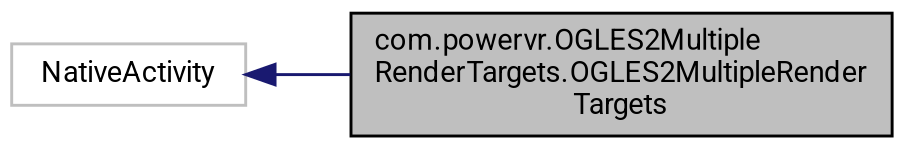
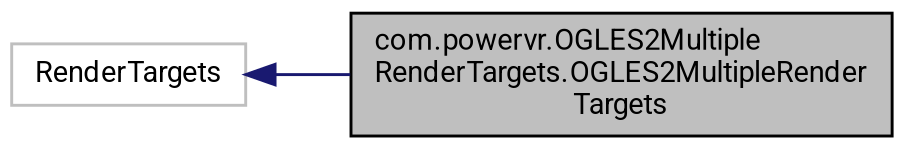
node "NativeActivity": label "NativeActivity" -> "RenderTargets"
